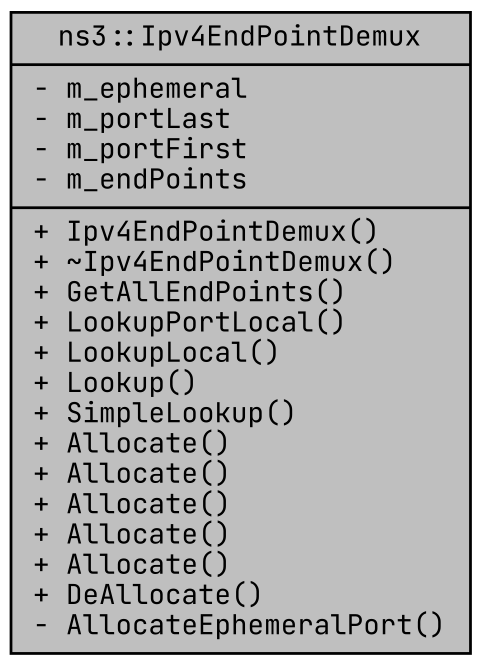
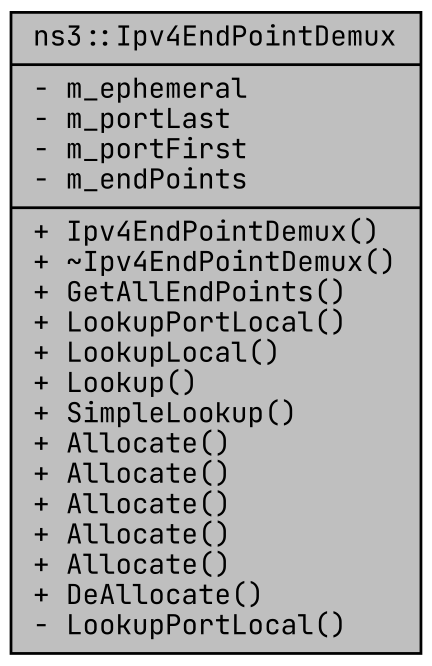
node "ns3::Ipv4EndPointDemux": text "- AllocateEphemeralPort()" -> "- LookupPortLocal()"
